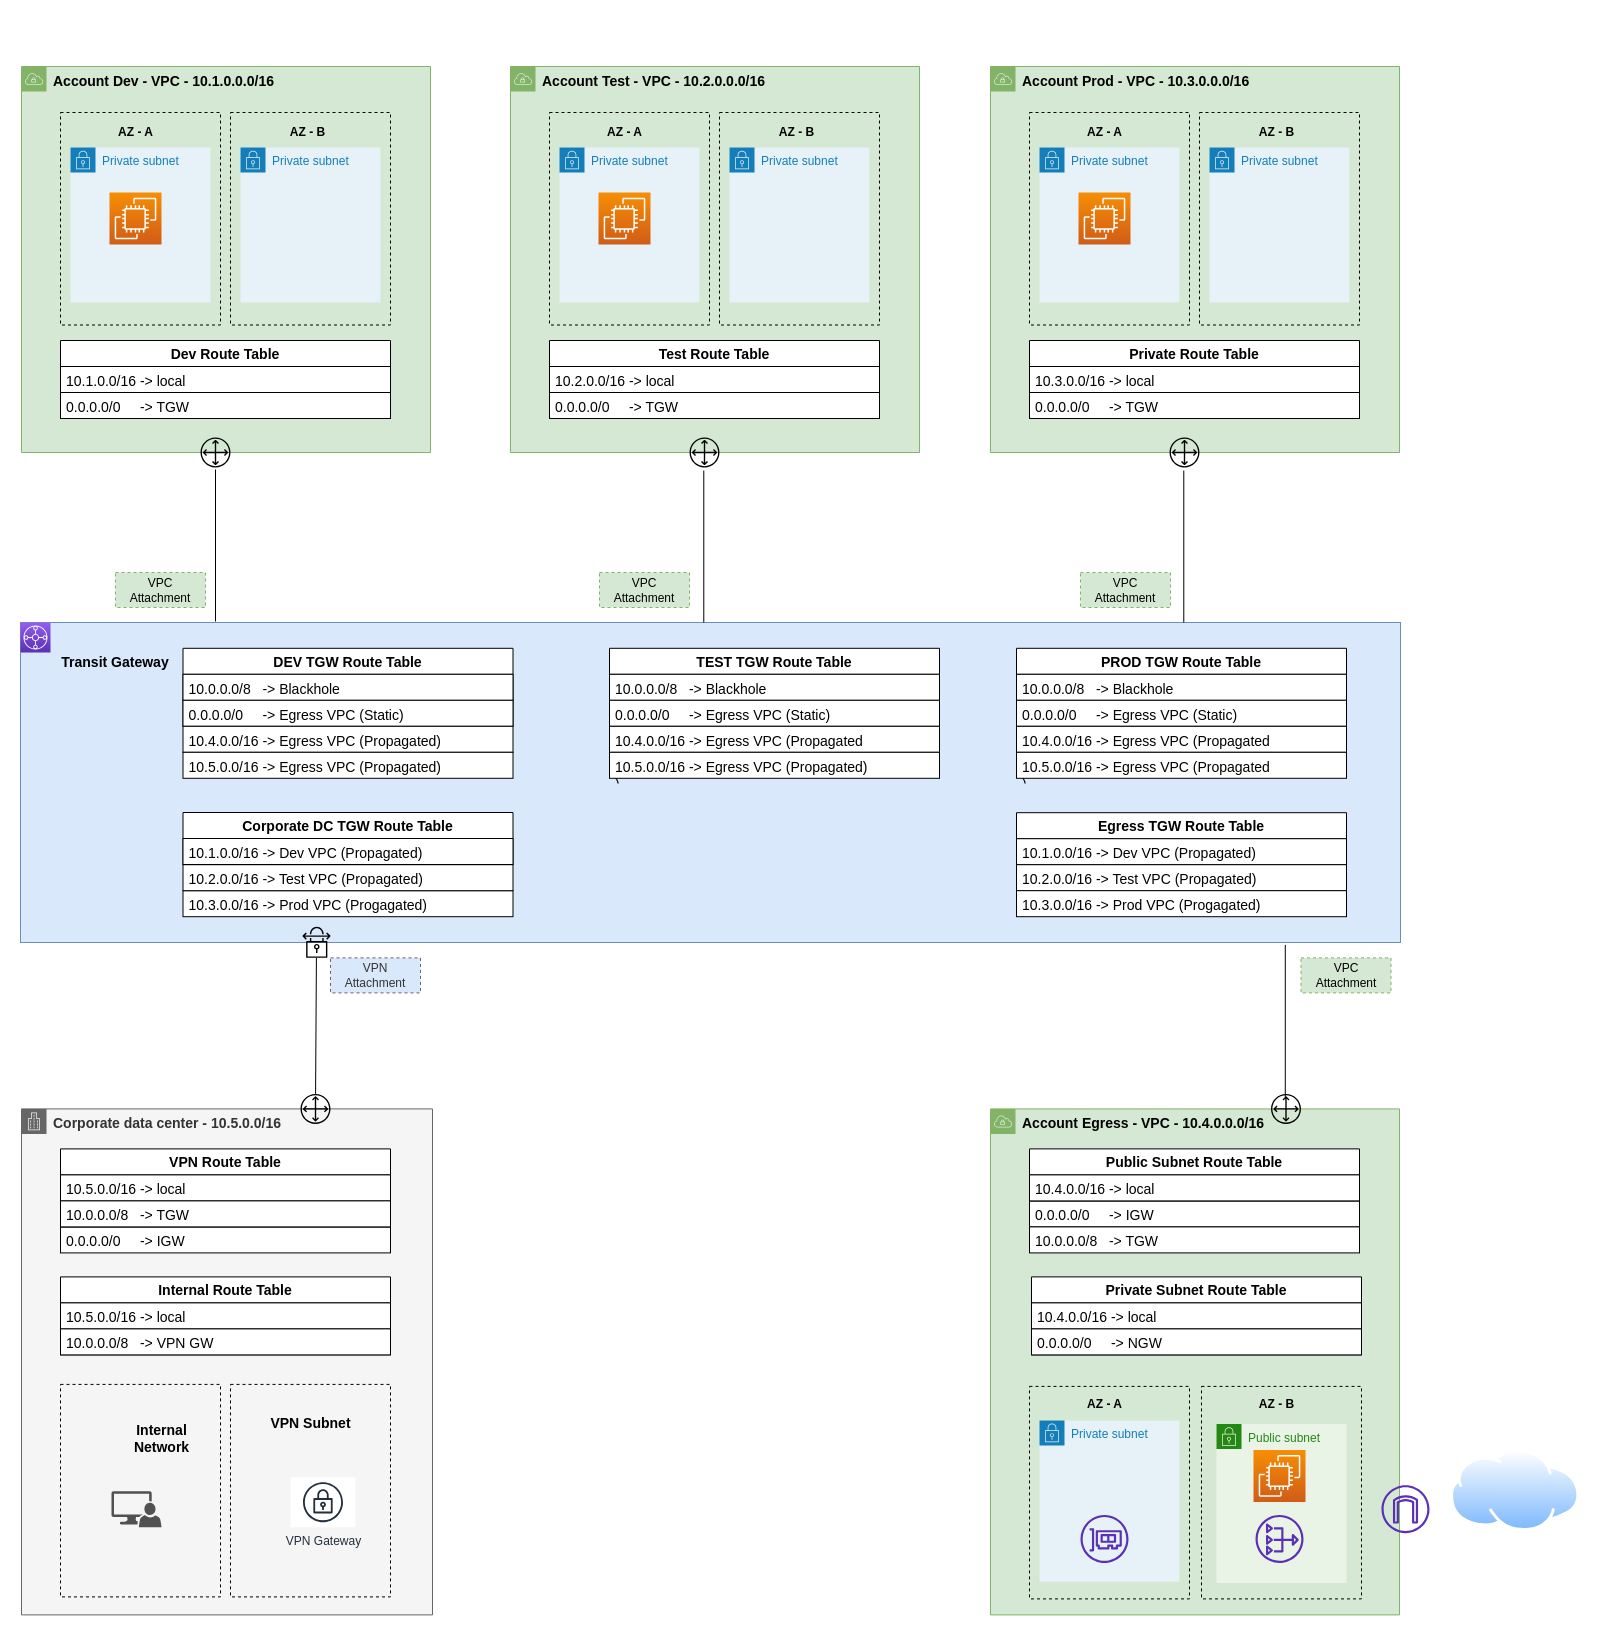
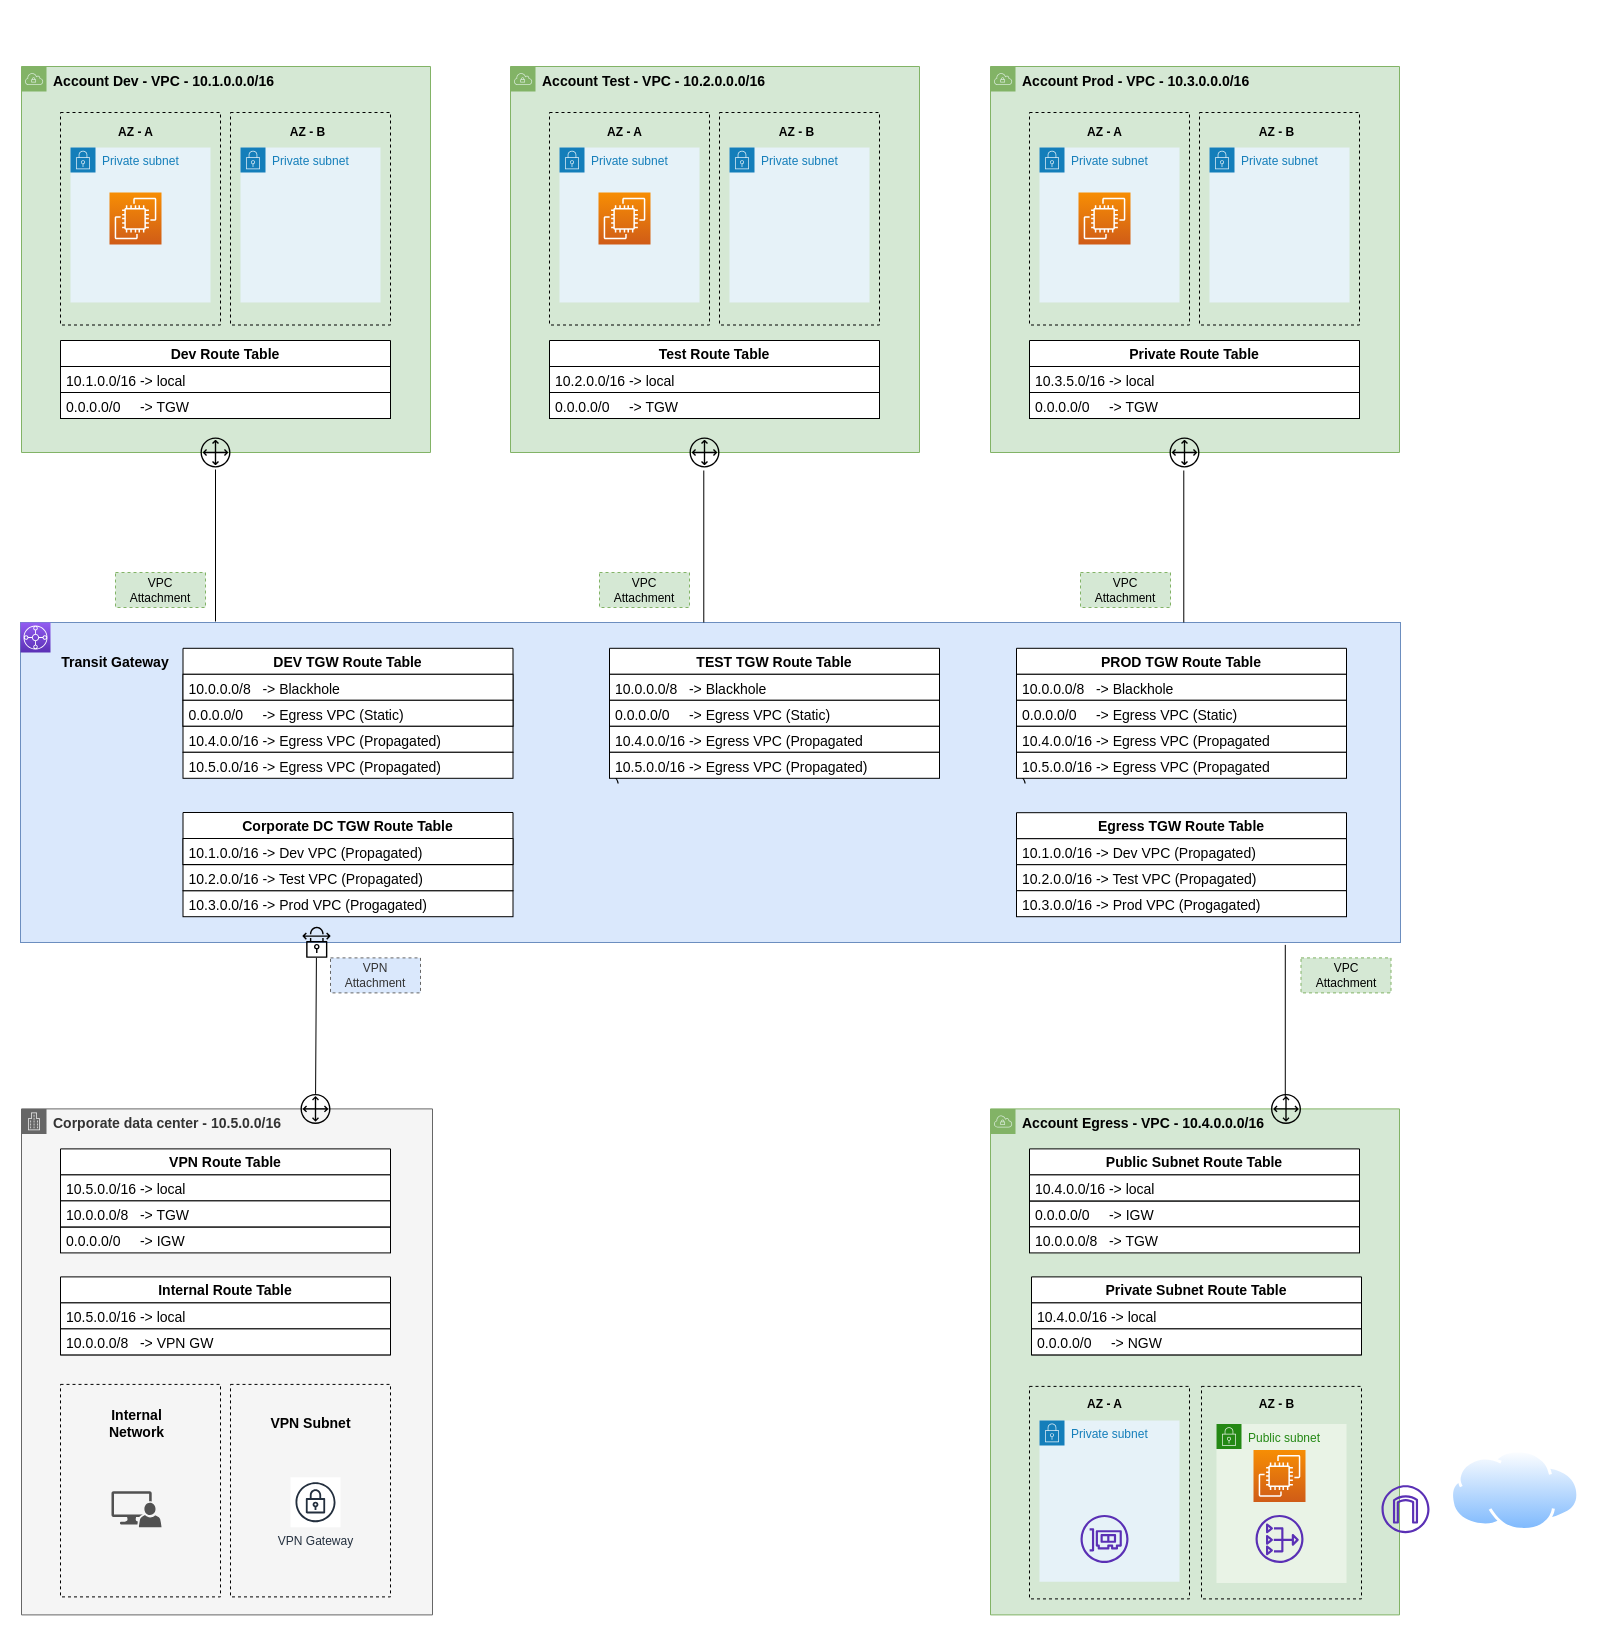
node "10.3.0.0/16 -> local": label "10.3.0.0/16 -> local" -> "10.3.5.0/16 -> local"
node "Internal Network": moved (162, 1439) -> (137, 1424)
node "VPN Gateway": size 65x50 -> 50x50
